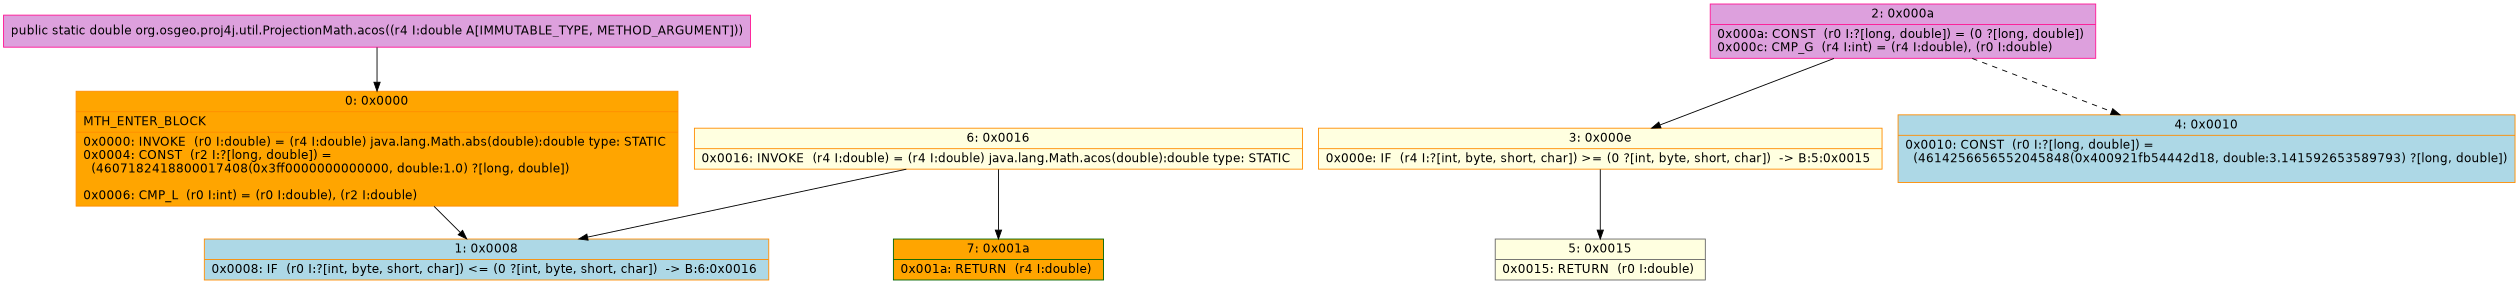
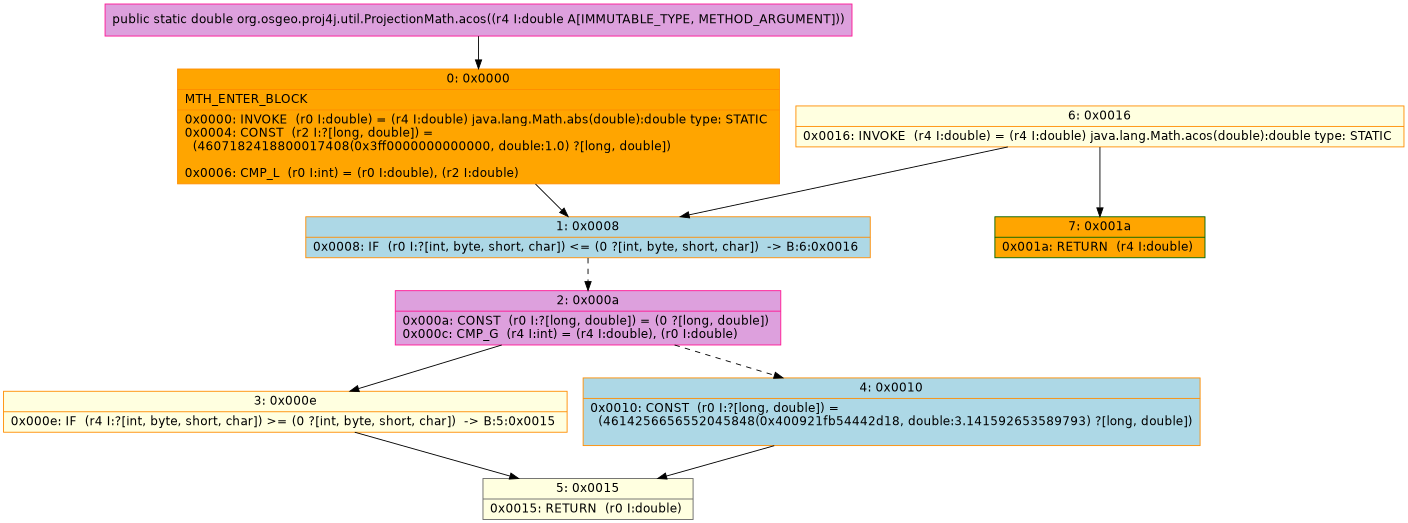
edge "1: 0x0008" -> "2: 0x000a": added
edge "4: 0x0010" -> "5: 0x0015": added
